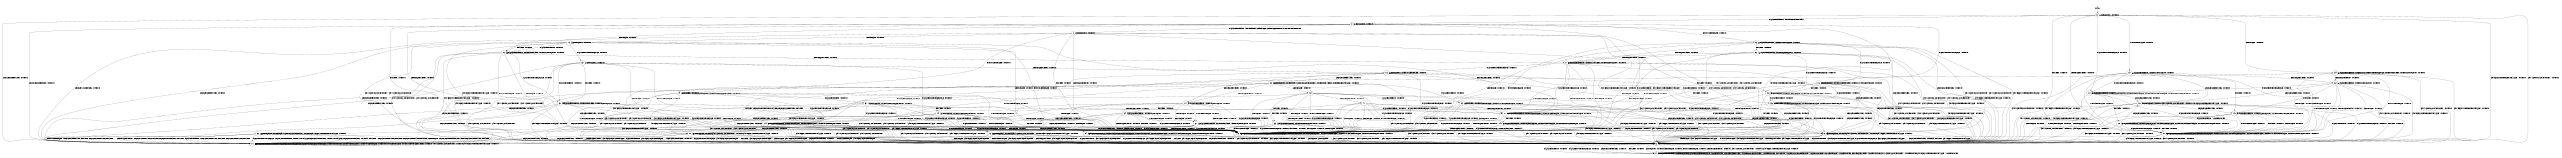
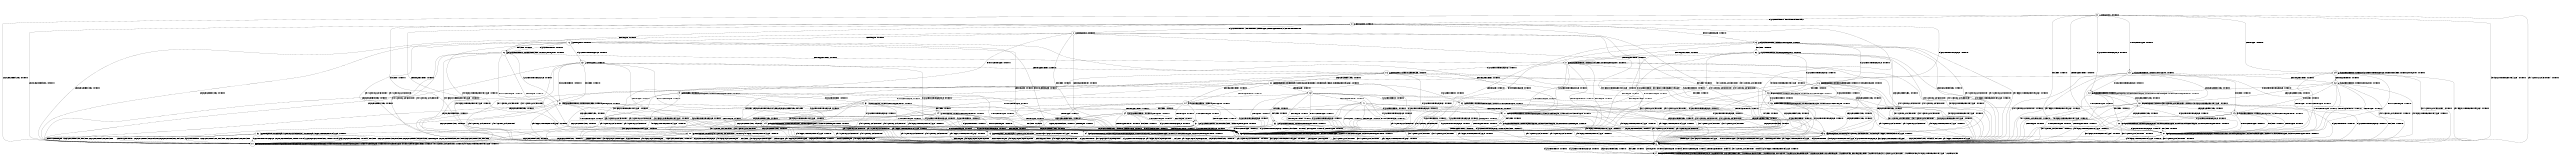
node "__start0": removed
edge "s2" -> "s11": label "CHANGE_SOCKET_SPEC / TIMEOUT" -> "CHANGE_CIPHER_SPEC / TIMEOUT"
edge "s43" -> "s22": label "RSA_CLIENT_HELLO / SOCKET_CLOSED" -> "RSA_CLIENT_KEY_EXCHANGE / TIMEOUT"
